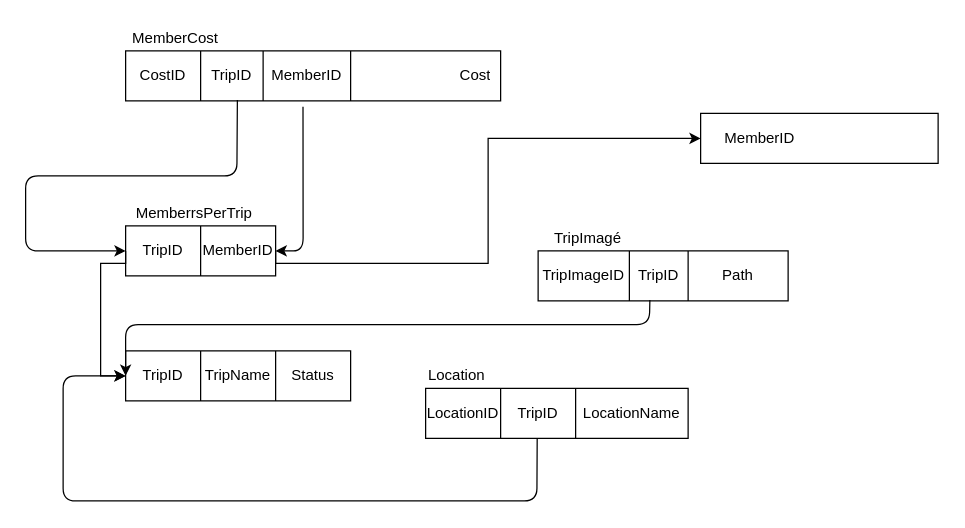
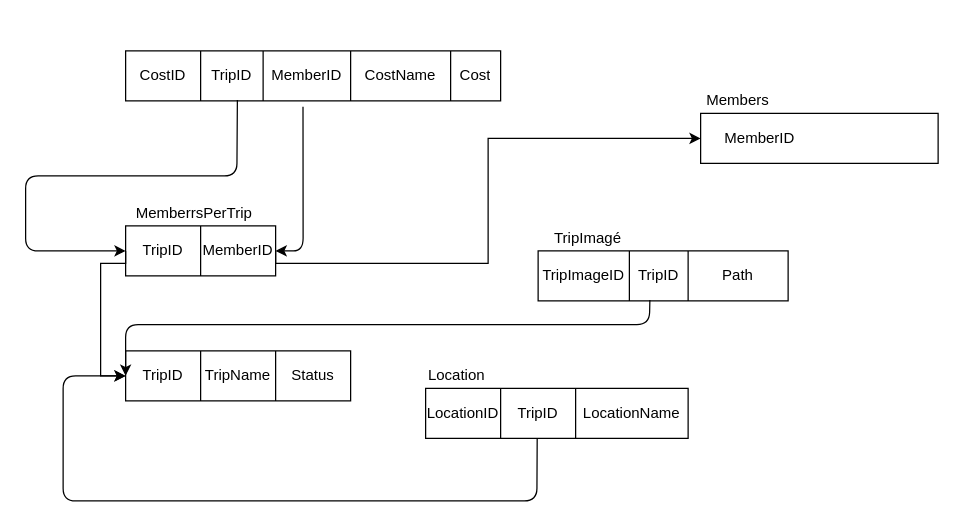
node "MemberCost": removed
node "CostName": added
node "Members": added
